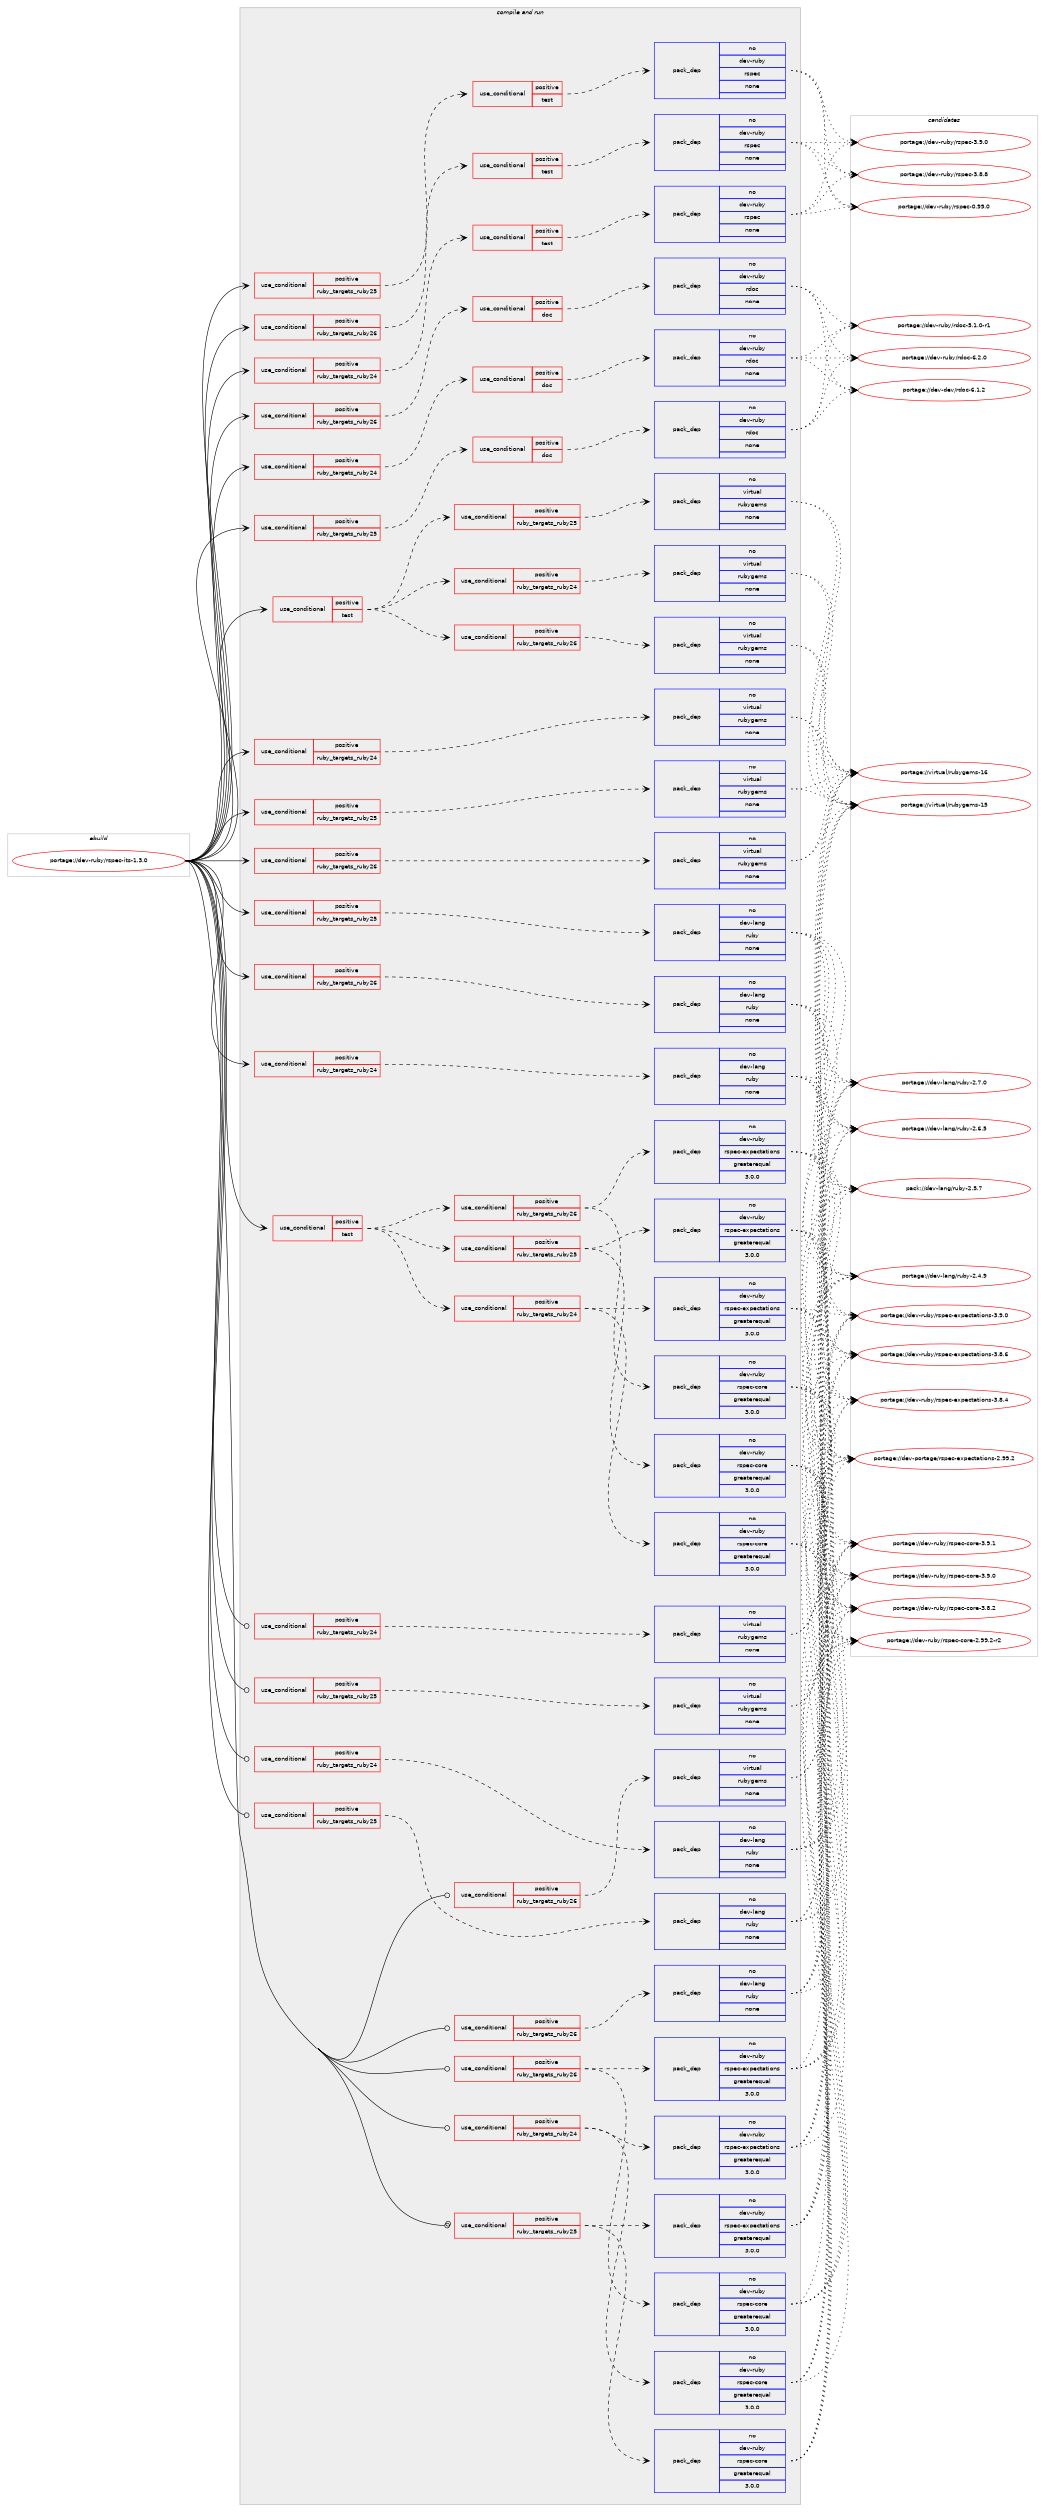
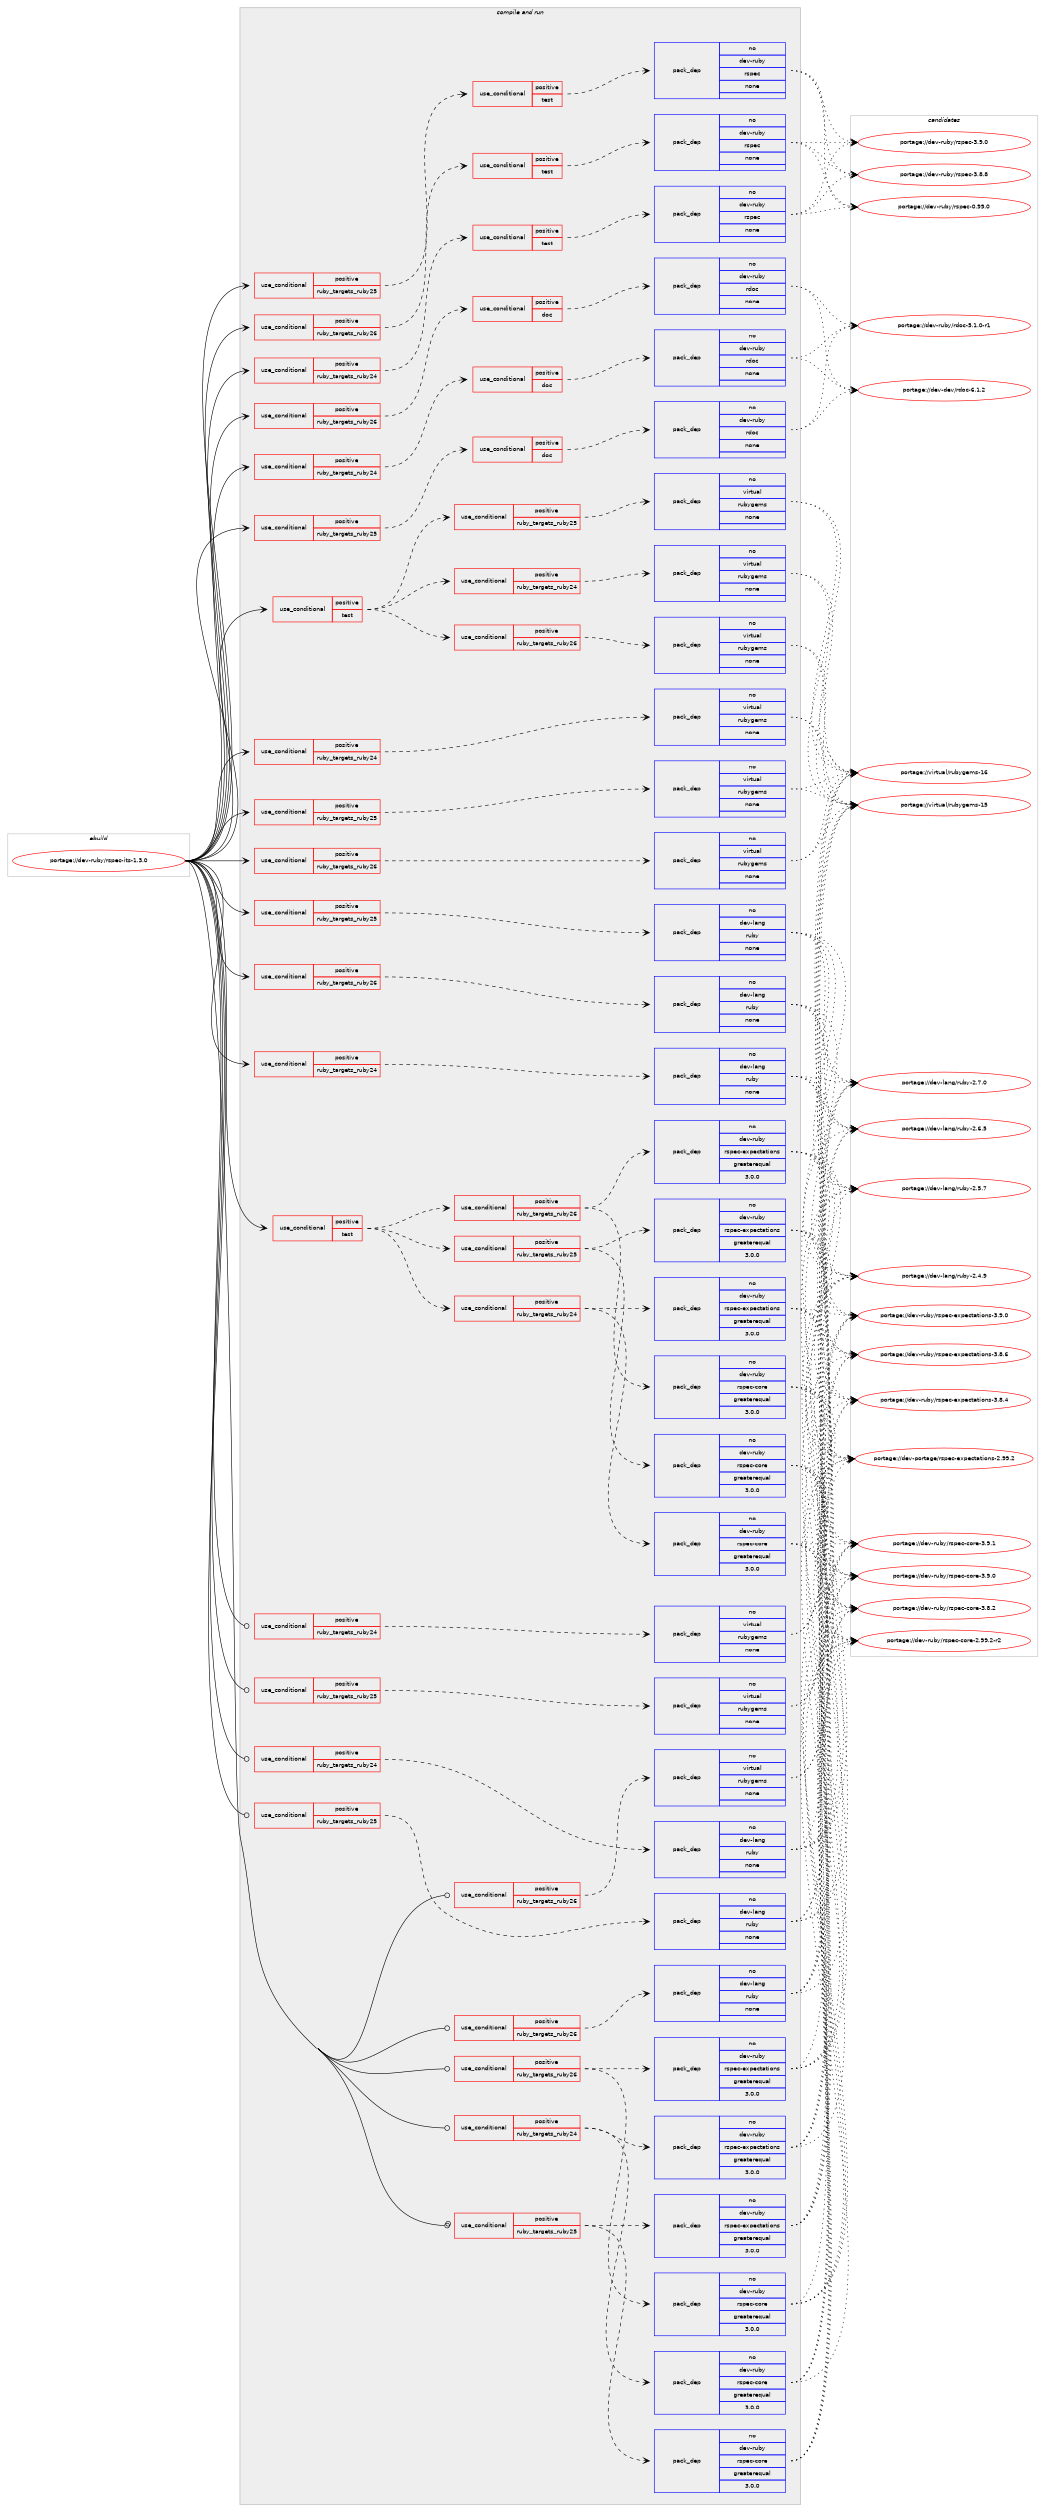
node "portage://dev-ruby/rdoc-6.2.0": removed
node "pack://dev-lang/ruby-2.5.7": label "pack://dev-lang/ruby-2.5.7" -> "portage://dev-lang/ruby-2.5.7"
